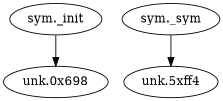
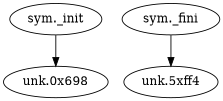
node "sym._sym": label "sym._sym" -> "sym._fini"
